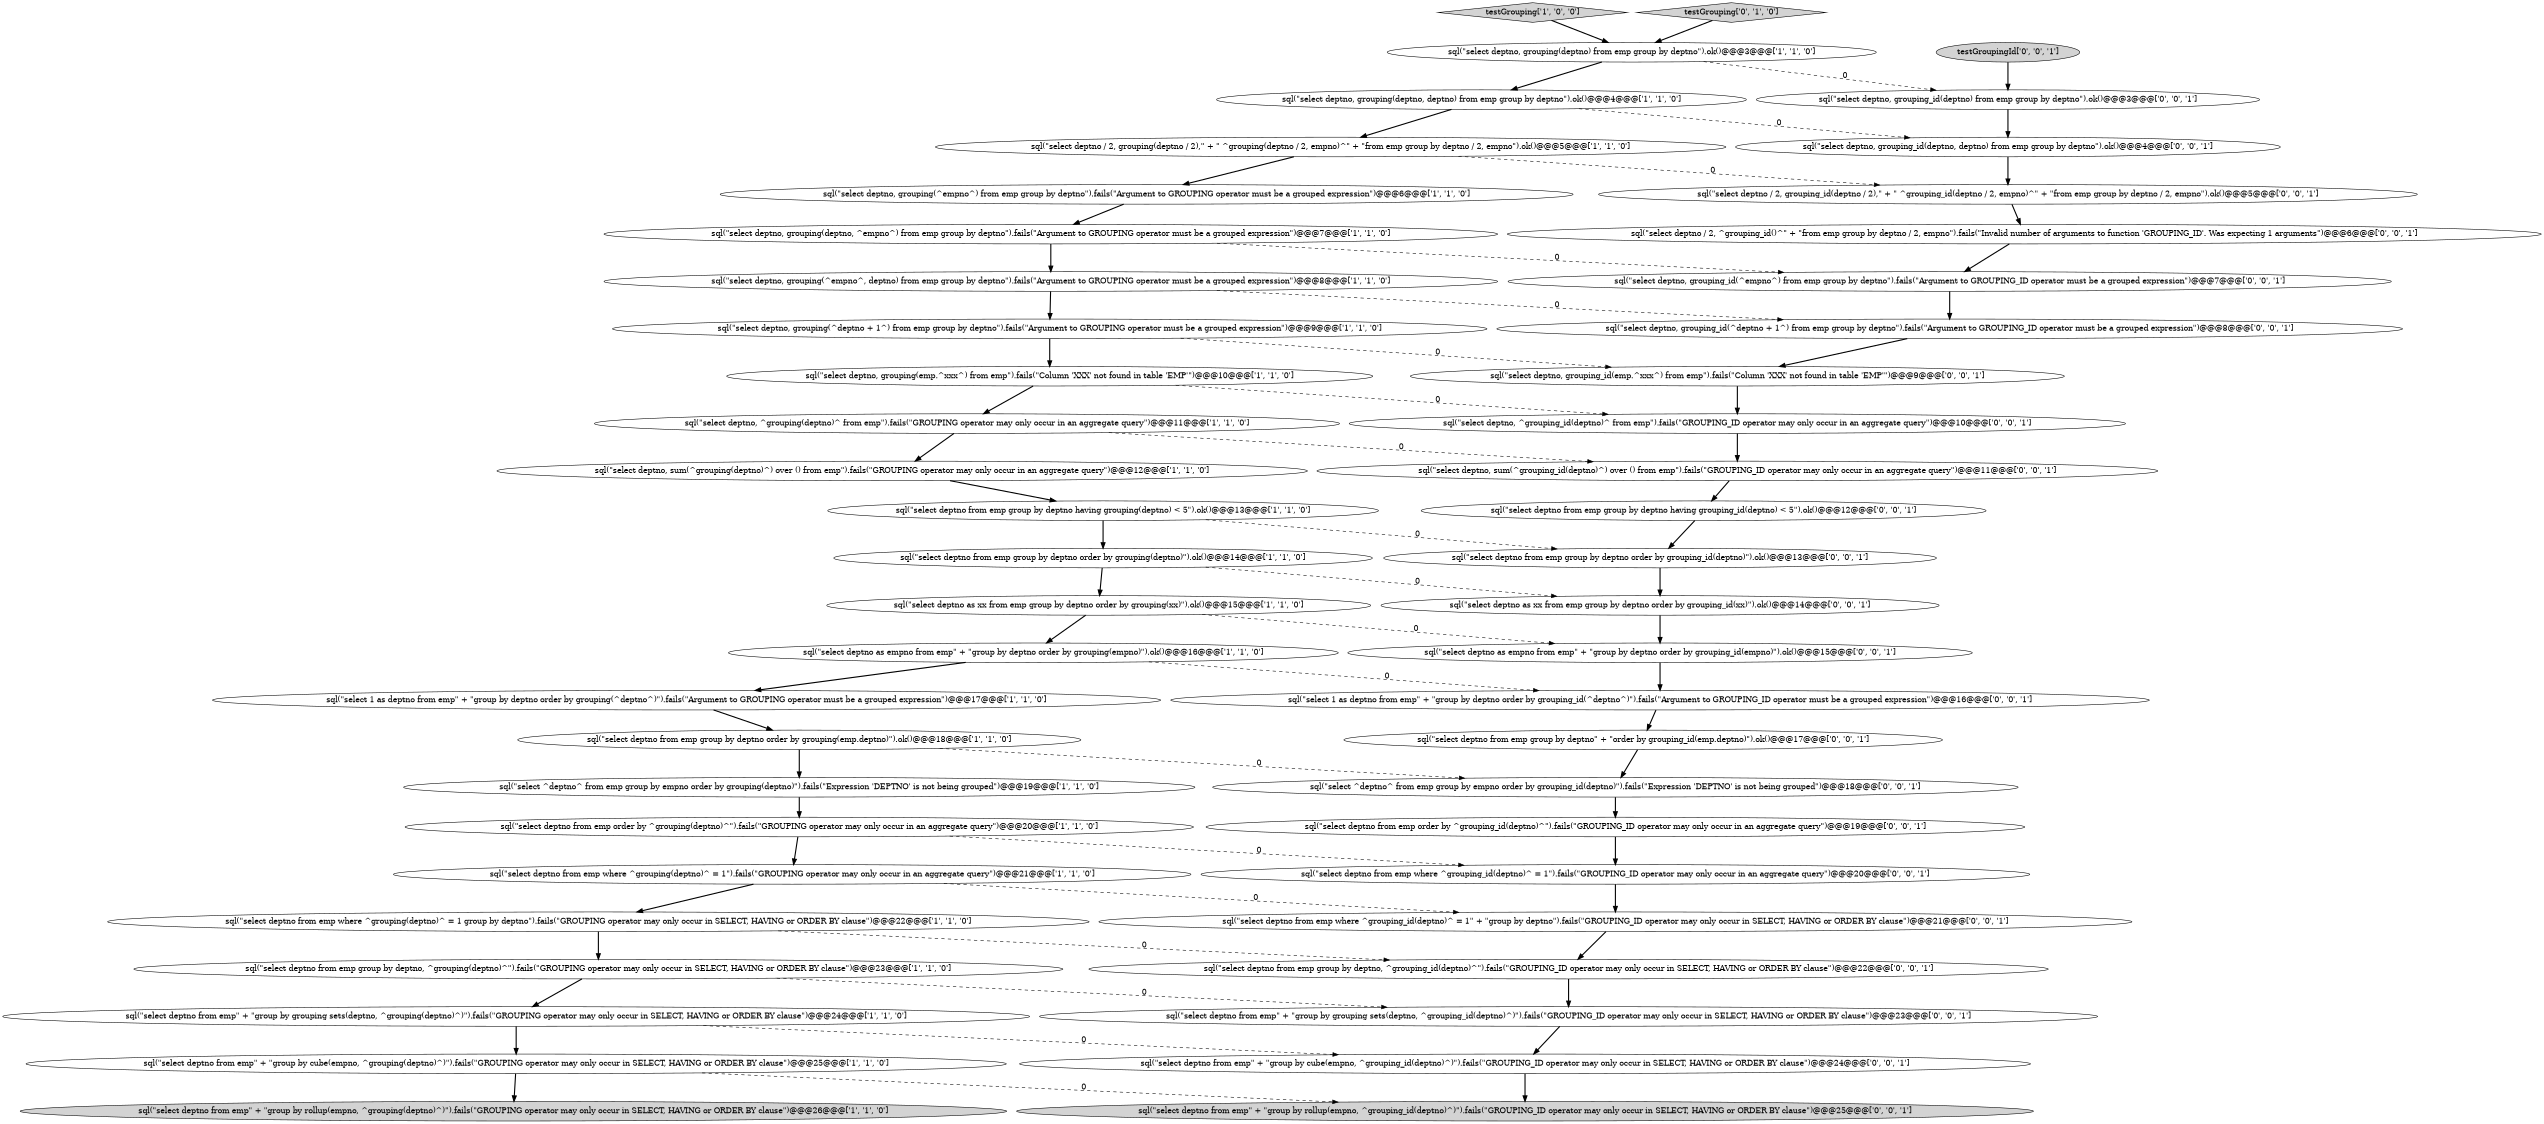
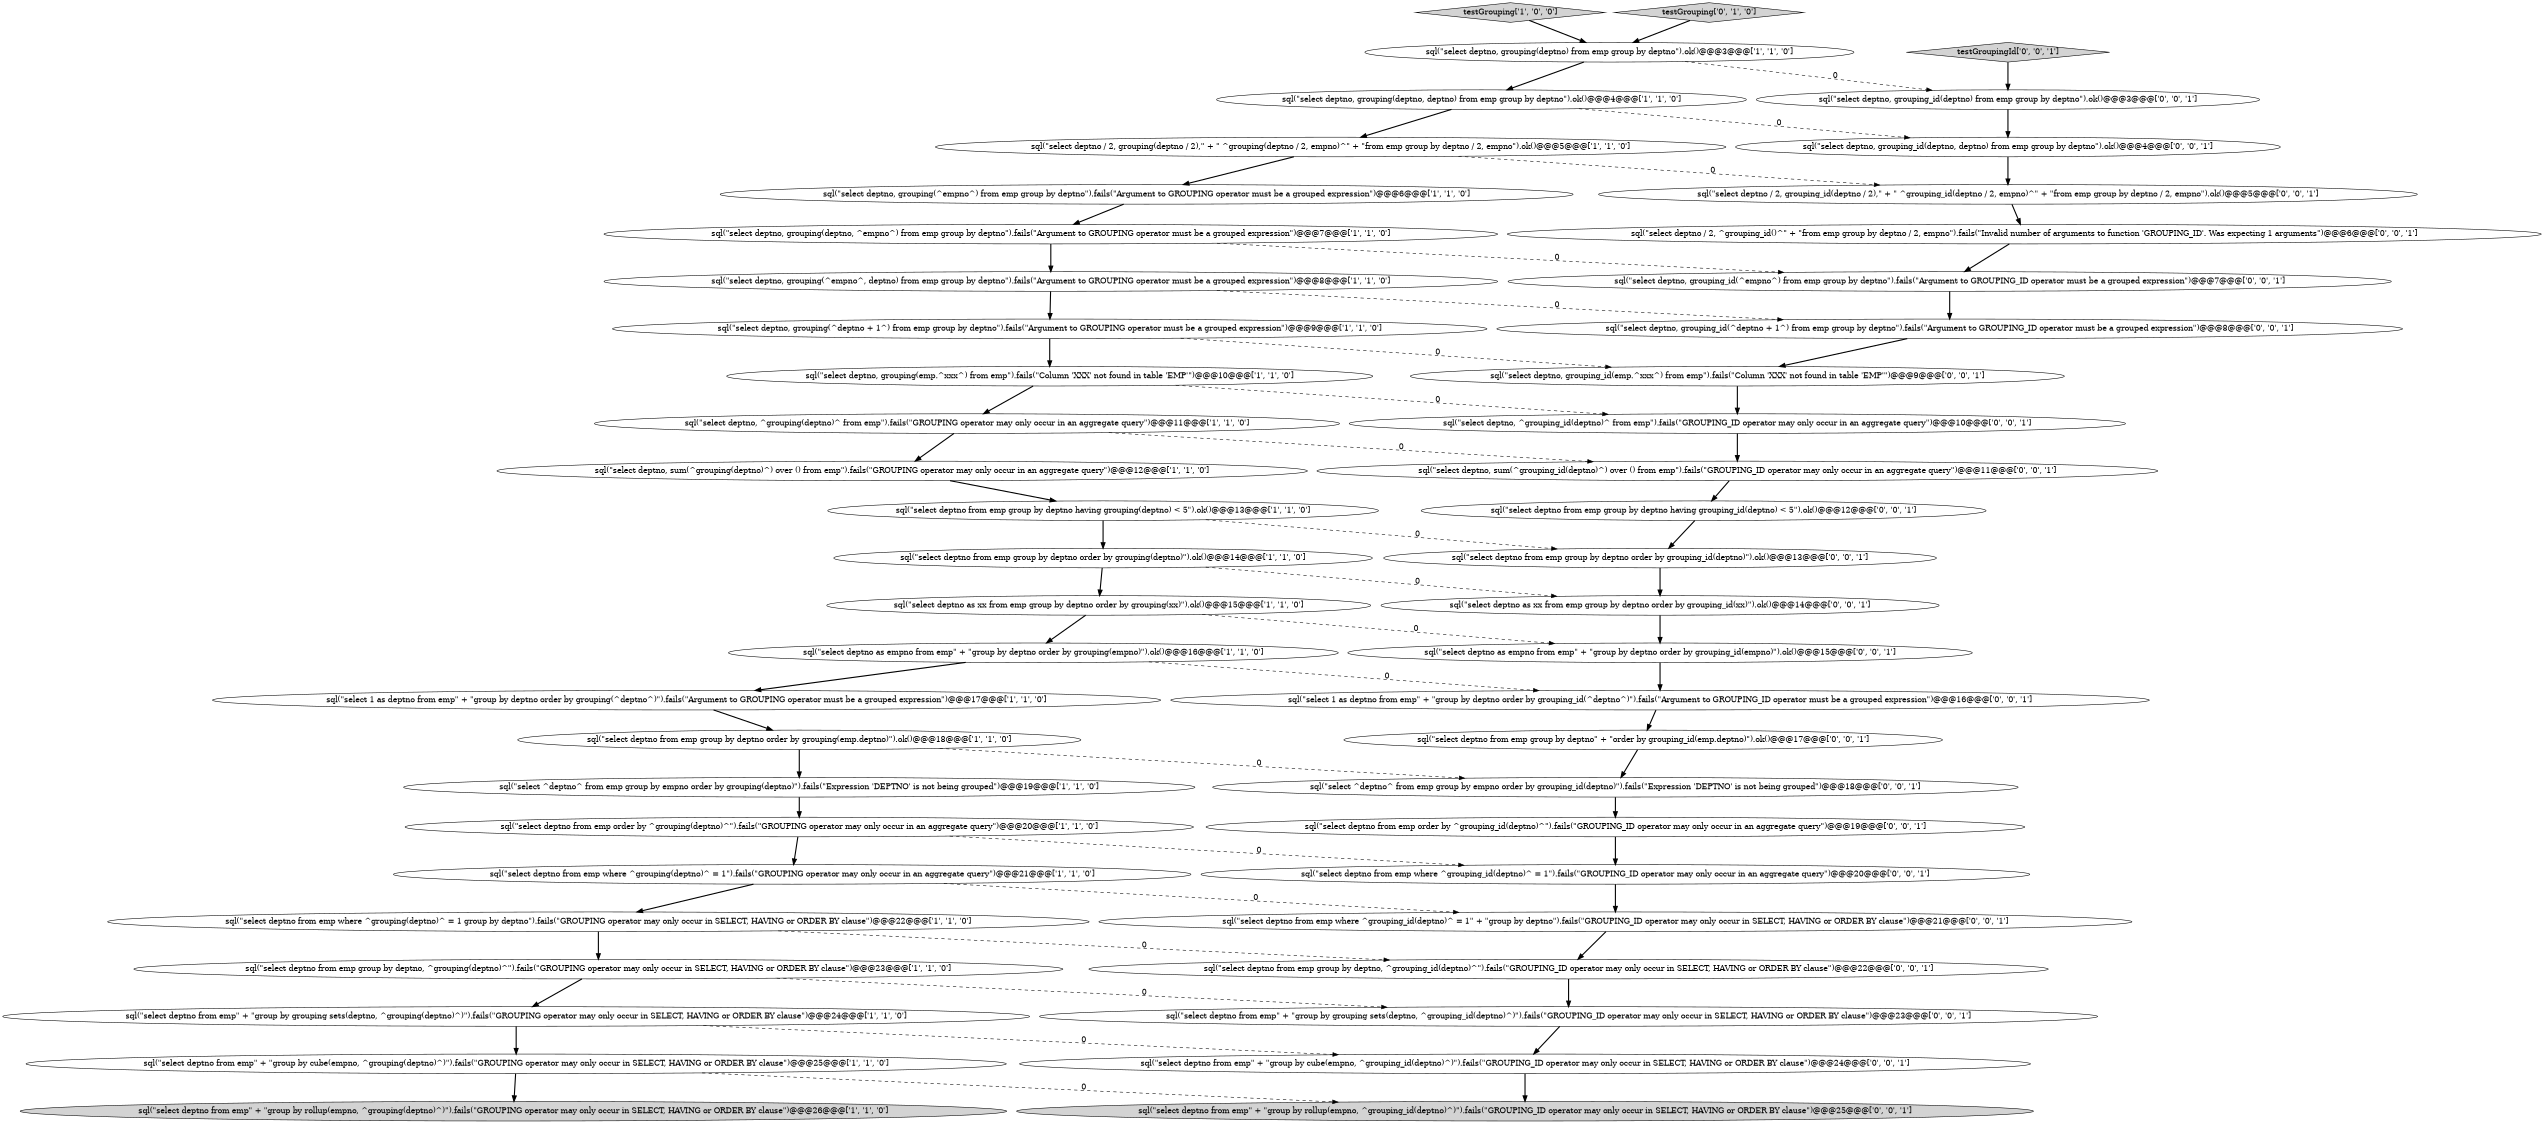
node "testGroupingId['0', '0', '1']": shape ellipse -> diamond
